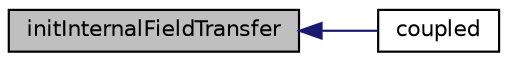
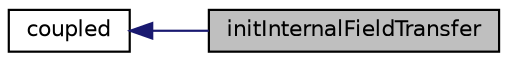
edge "coupled" -> "initInternalFieldTransfer": reversed
